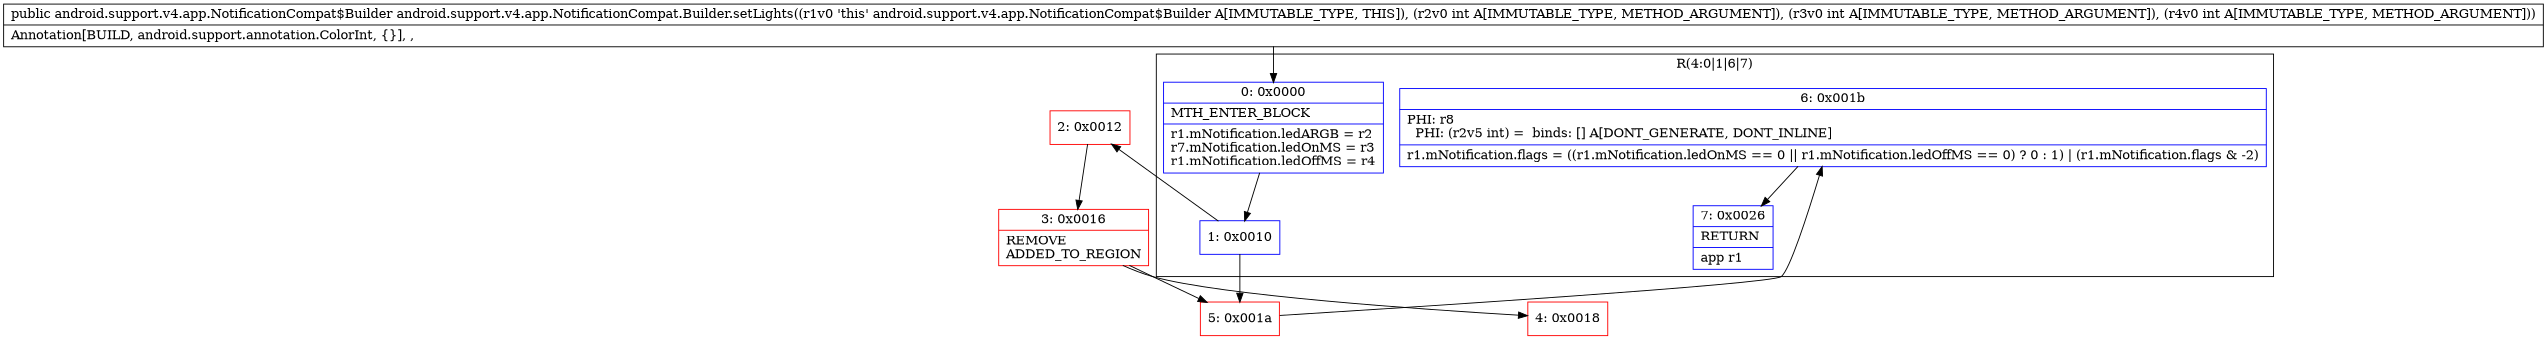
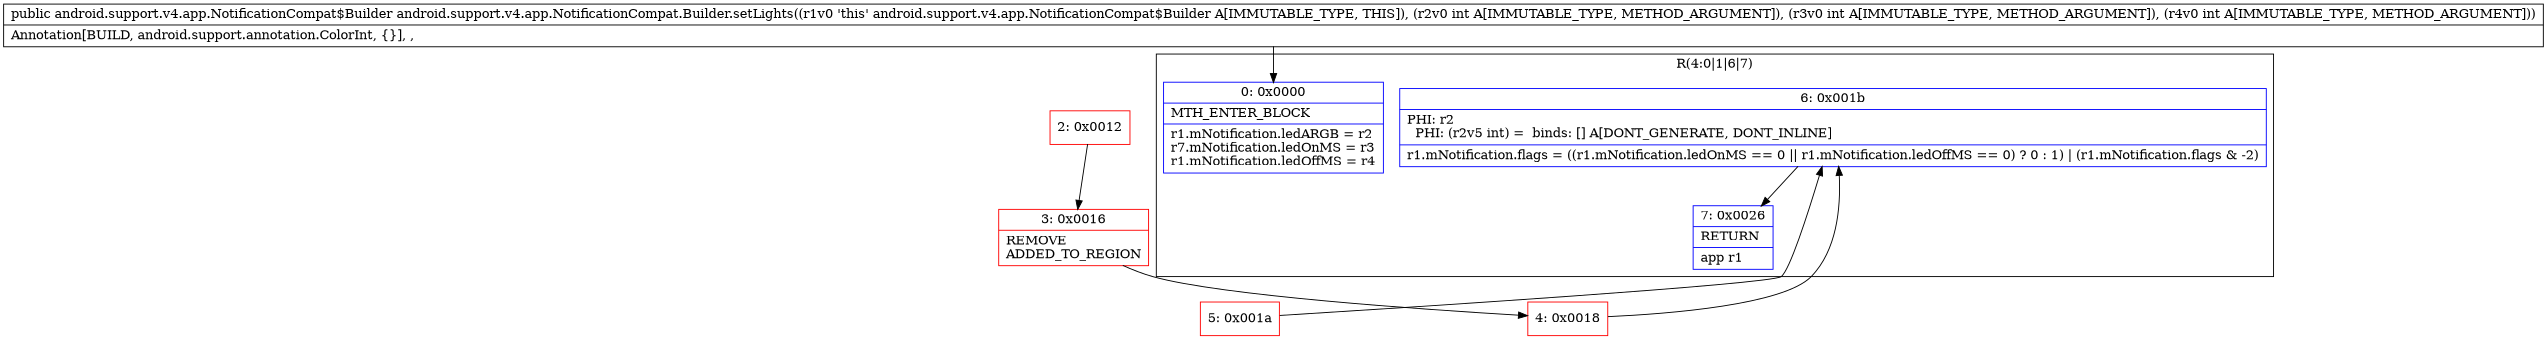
node "6: 0x001b": text "PHI: r8" -> "PHI: r2"
node "1: 0x0010": removed
edge "3: 0x0016" -> "5: 0x001a": removed
edge "4: 0x0018" -> "6: 0x001b": added
